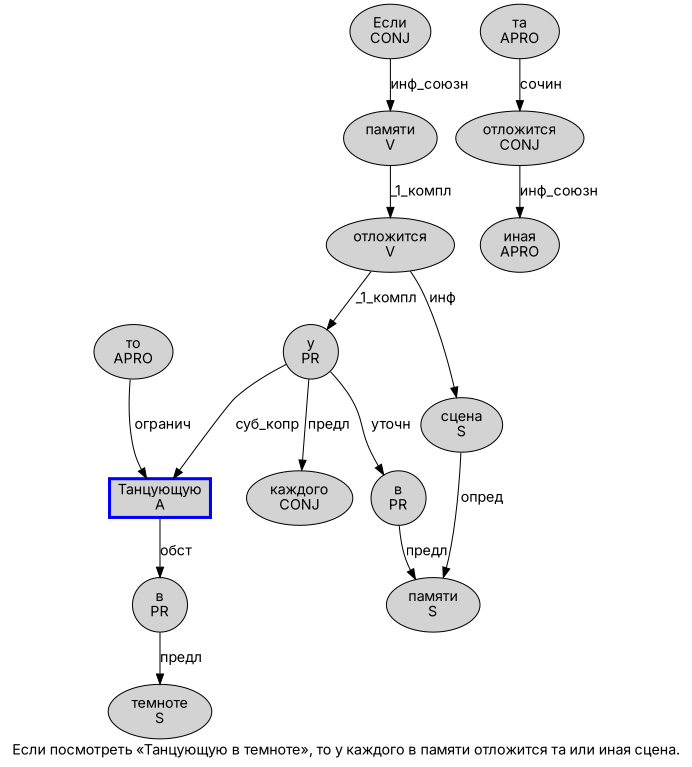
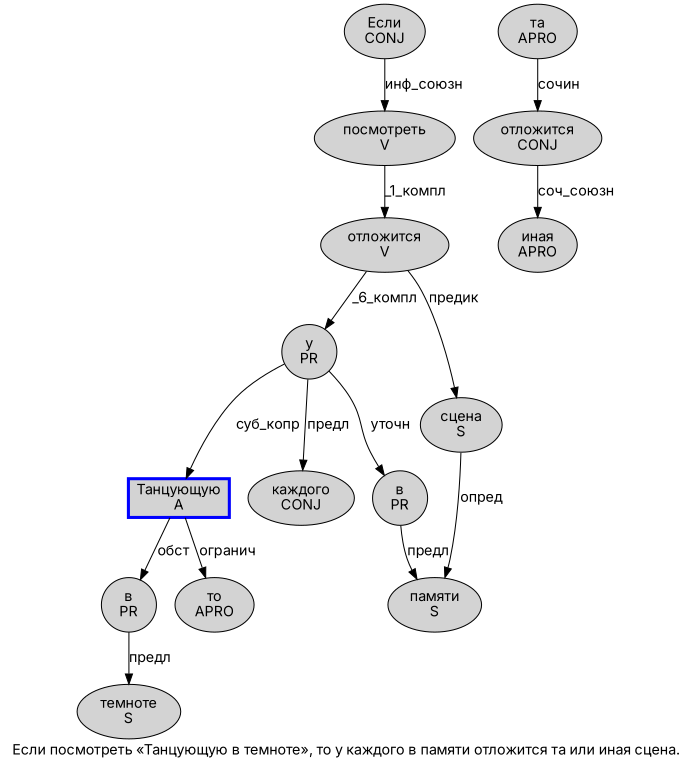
node "памяти V": label "памяти V" -> "посмотреть V"
edge "отложится CONJ" -> "иная APRO": label "инф_союзн" -> "соч_союзн"
edge "отложится V" -> "у PR": label "_1_компл" -> "_6_компл"
edge "отложится V" -> "сцена S": label "инф" -> "предик"
edge "то APRO" -> "Танцующую A": reversed
